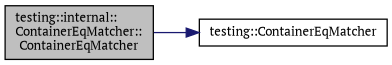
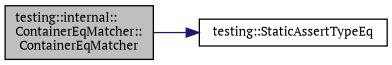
node "testing::ContainerEqMatcher": label "testing::ContainerEqMatcher" -> "testing::StaticAssertTypeEq"
